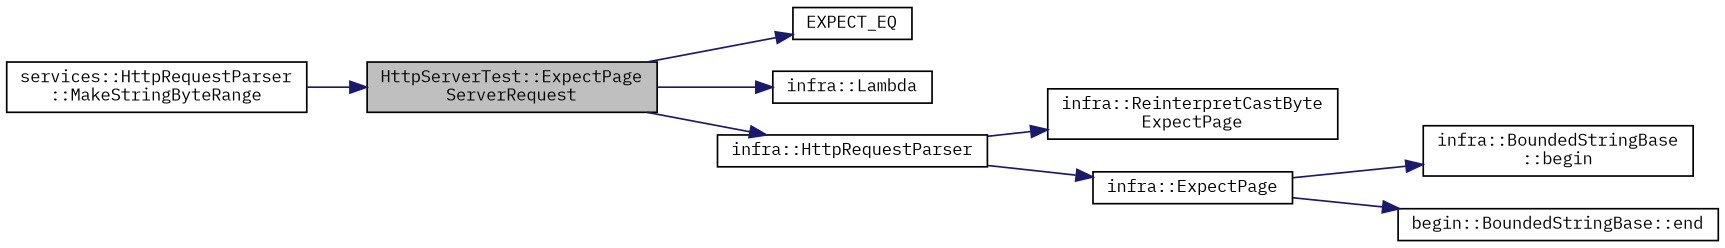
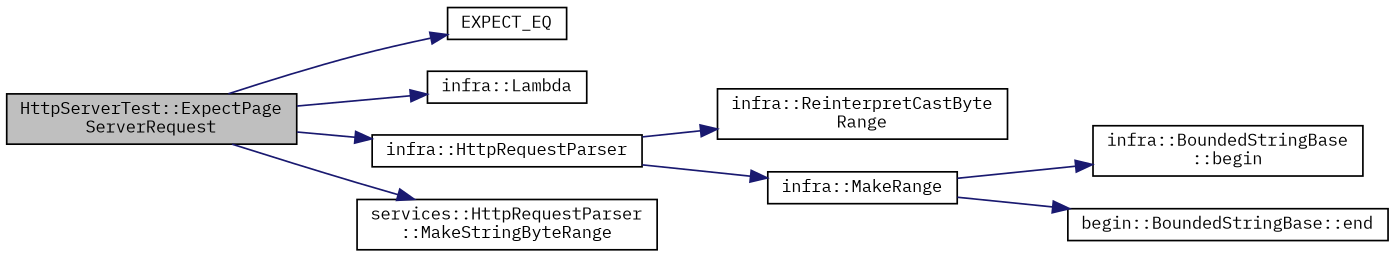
edge "services::HttpRequestParser ::MakeStringByteRange" -> "HttpServerTest::ExpectPage ServerRequest": reversed
node "infra::ReinterpretCastByte ExpectPage": label "infra::ReinterpretCastByte ExpectPage" -> "infra::ReinterpretCastByte Range"
node "infra::ExpectPage": label "infra::ExpectPage" -> "infra::MakeRange"
